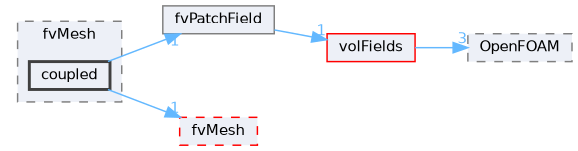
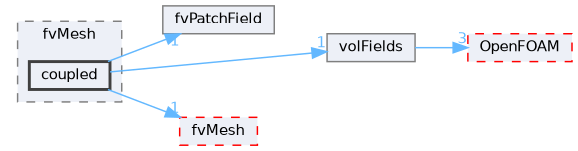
edge "fvPatchField" -> "volFields": now "coupled" -> "volFields"
node "volFields": color red -> grey50
node "OpenFOAM": color grey50 -> red
